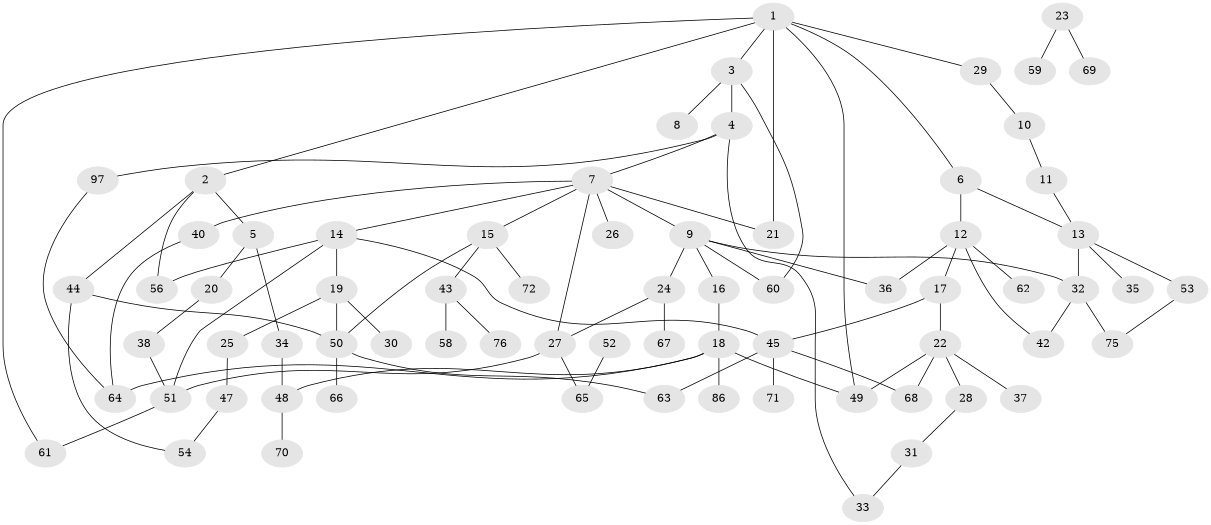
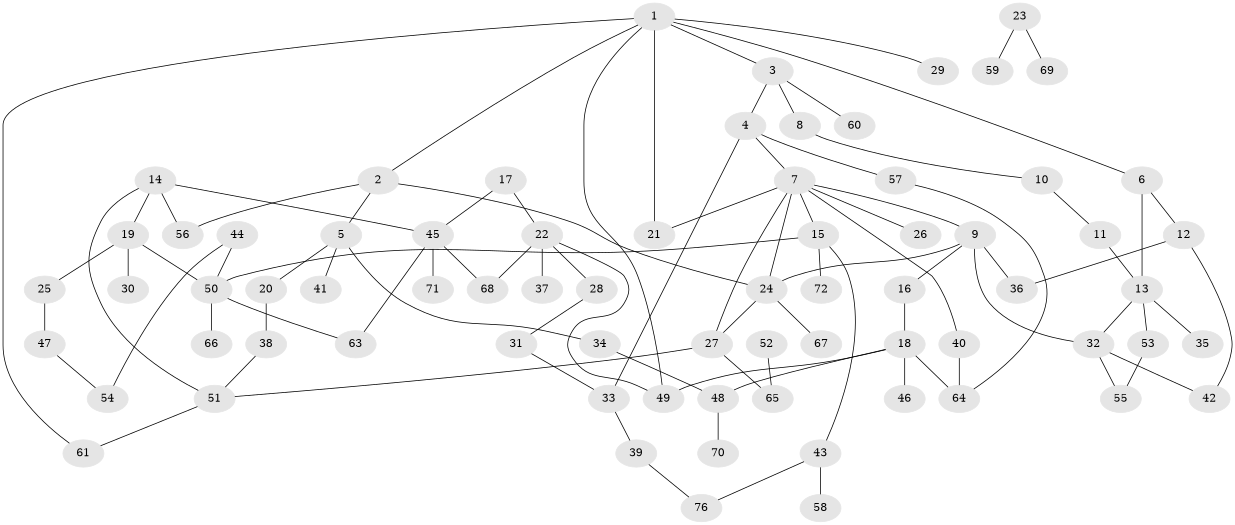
edge "29" -- "10": now "8" -- "10"
node "97": label "97" -> "57"
edge "7" -- "14": now "7" -- "24"
edge "2" -- "44": now "2" -- "24"
edge "9" -- "60": removed
edge "12" -- "17": removed
node "41": added
node "62": removed
node "75": label "75" -> "55"
node "86": label "86" -> "46"
node "39": added
